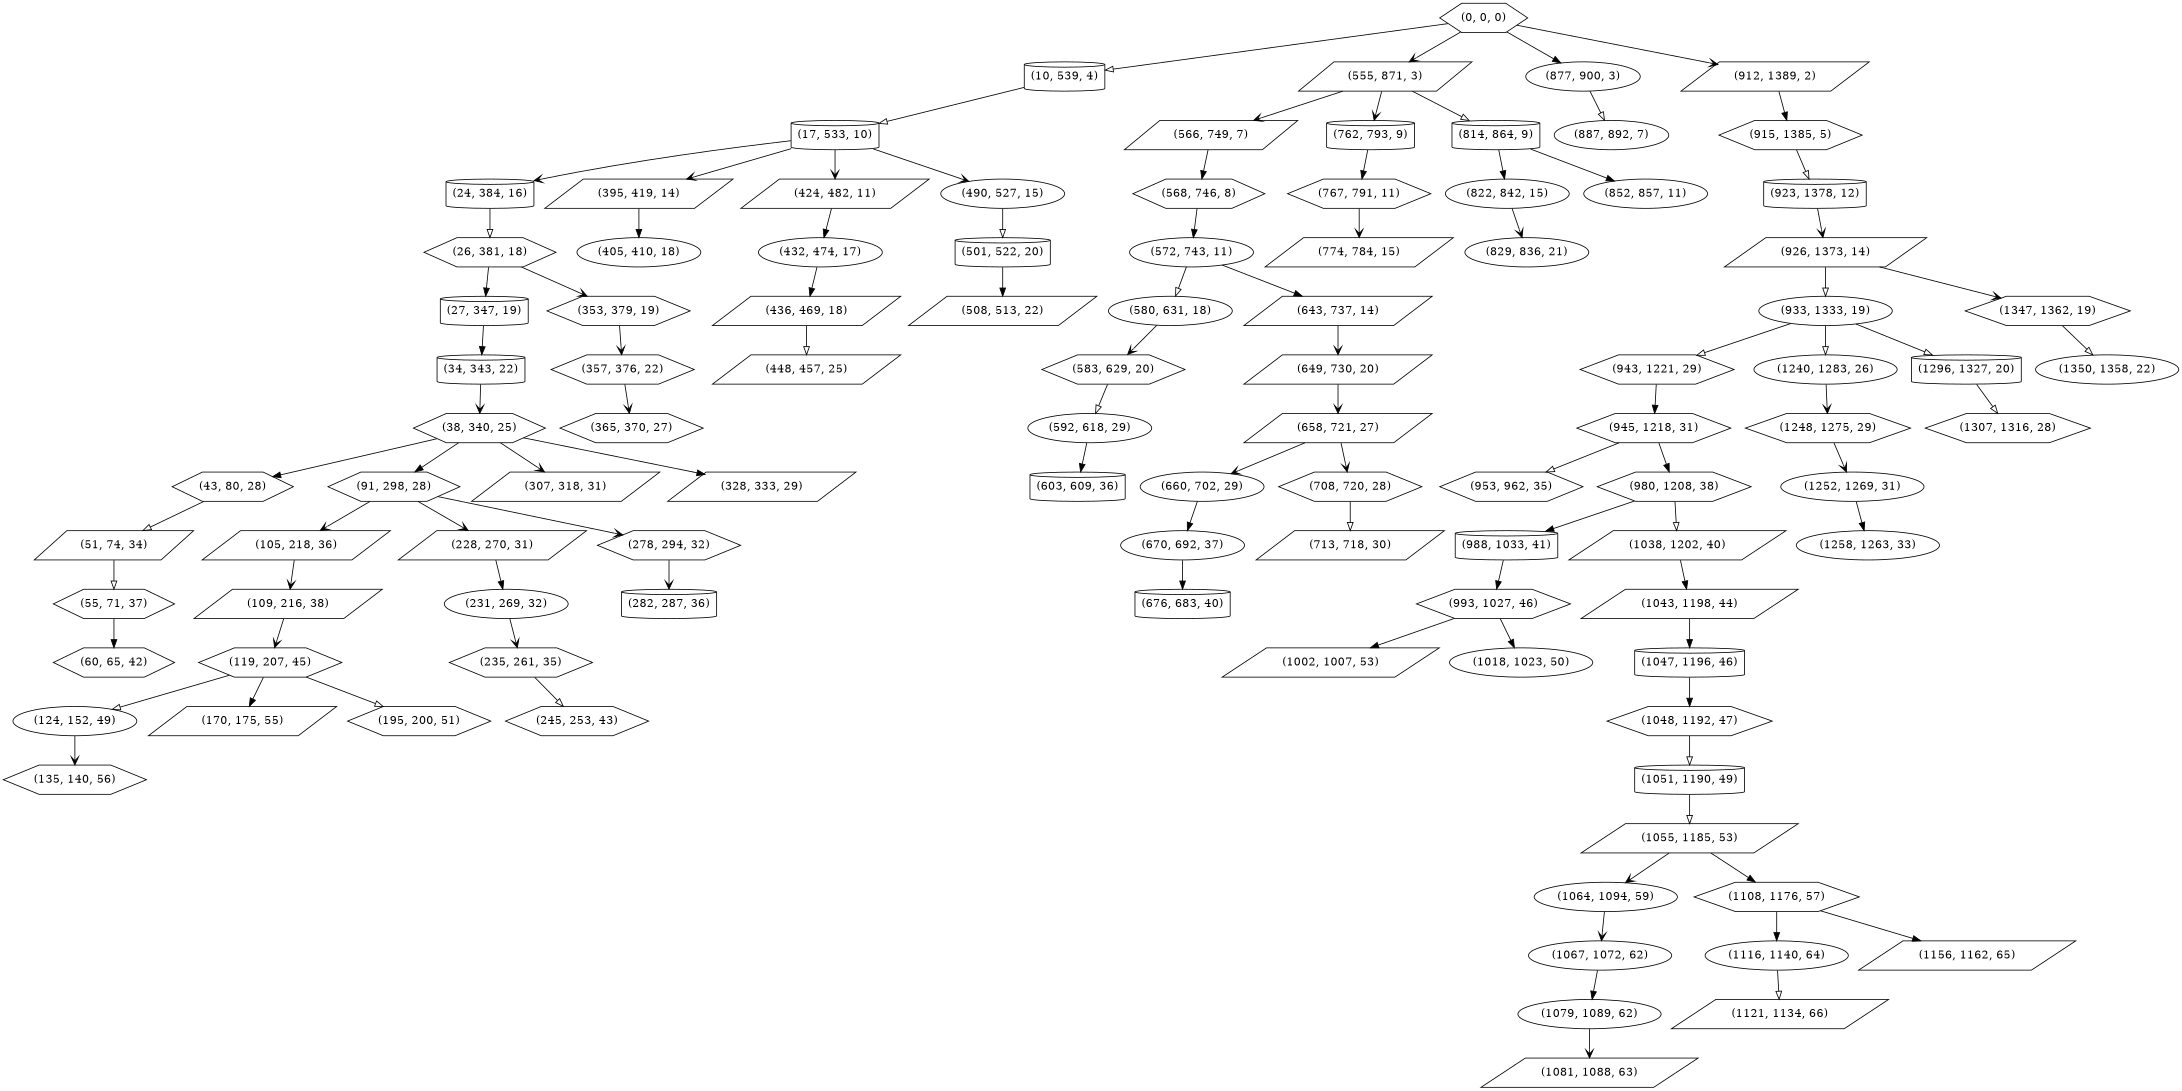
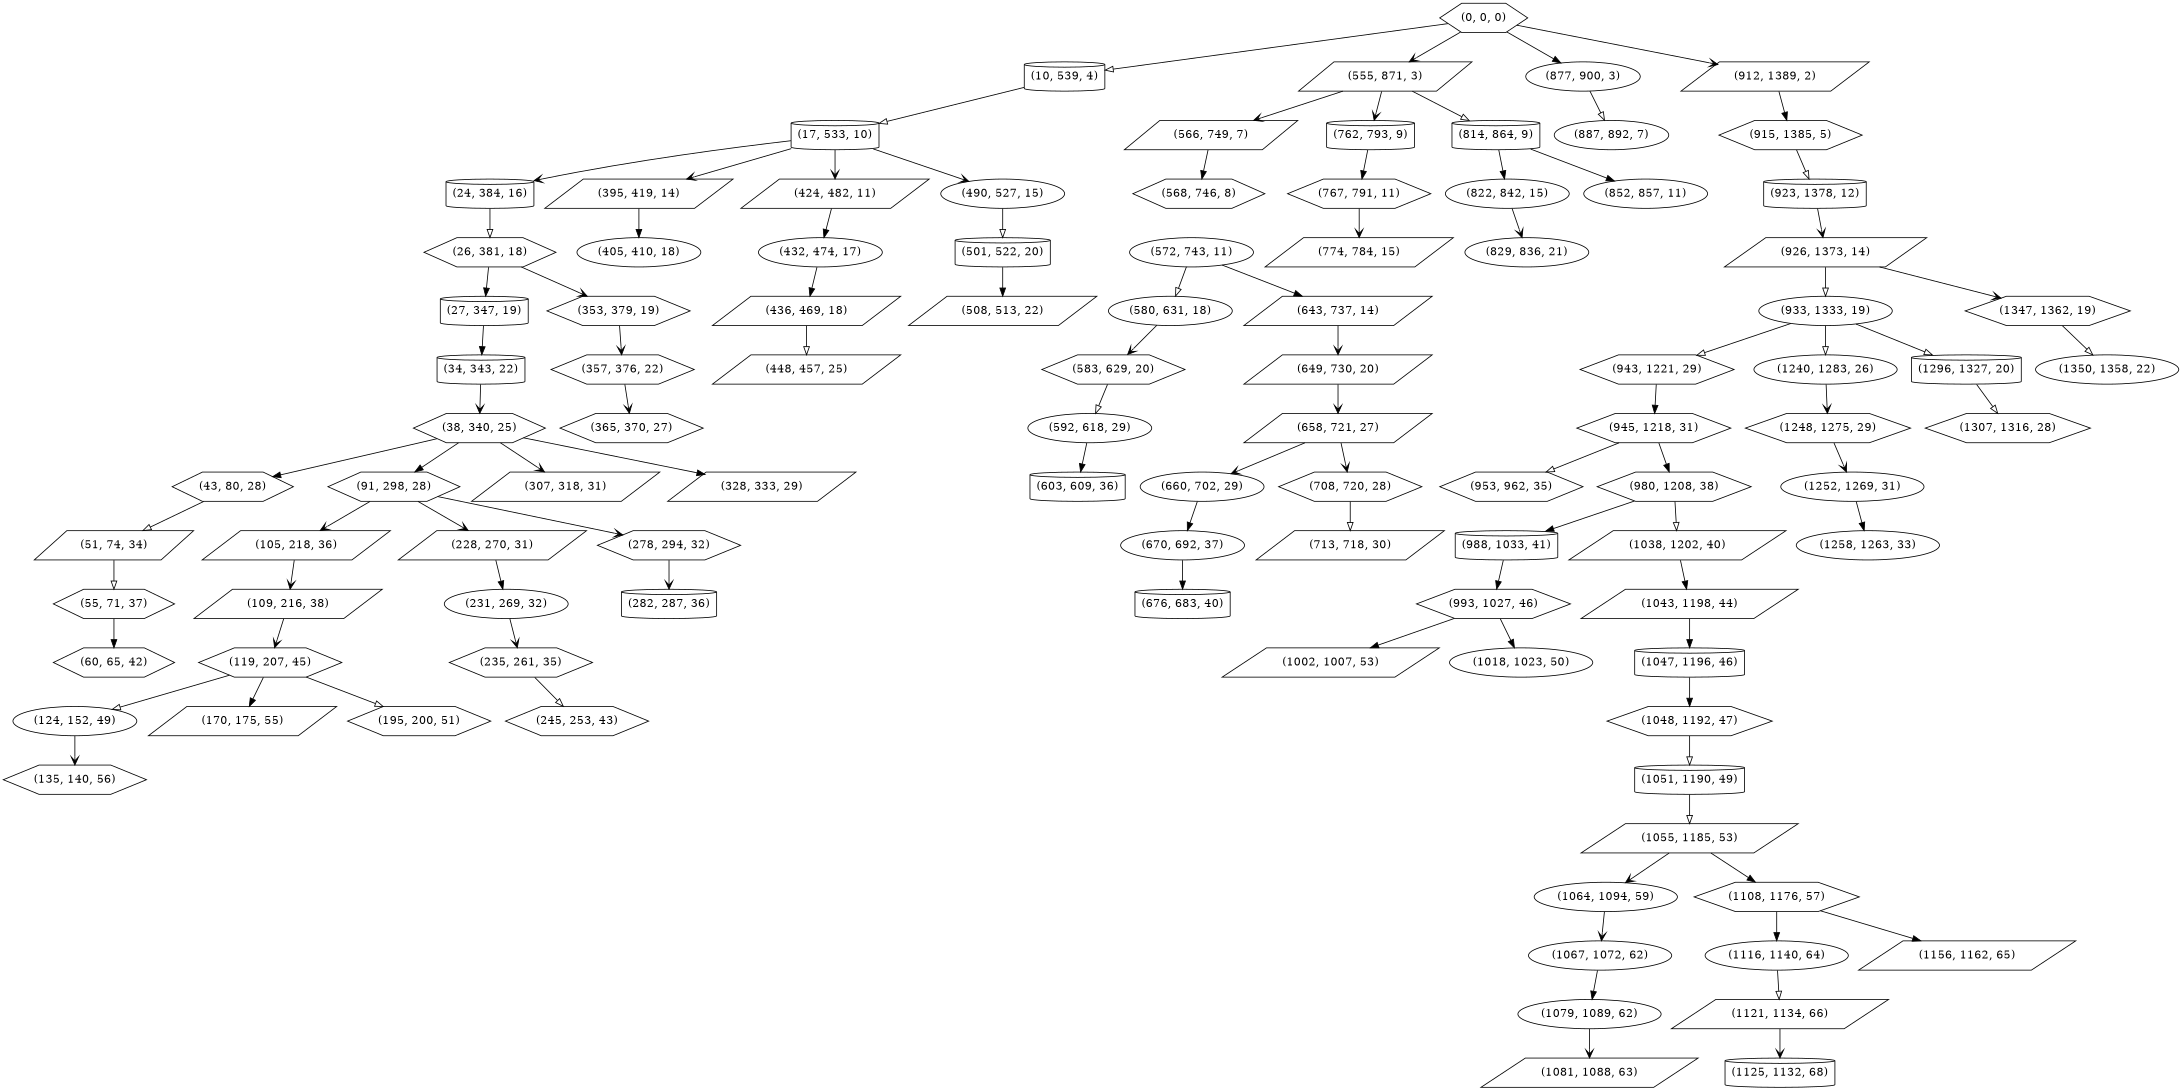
edge "(568, 746, 8)" -> "(572, 743, 11)": removed
node "(1125, 1132, 68)": added
